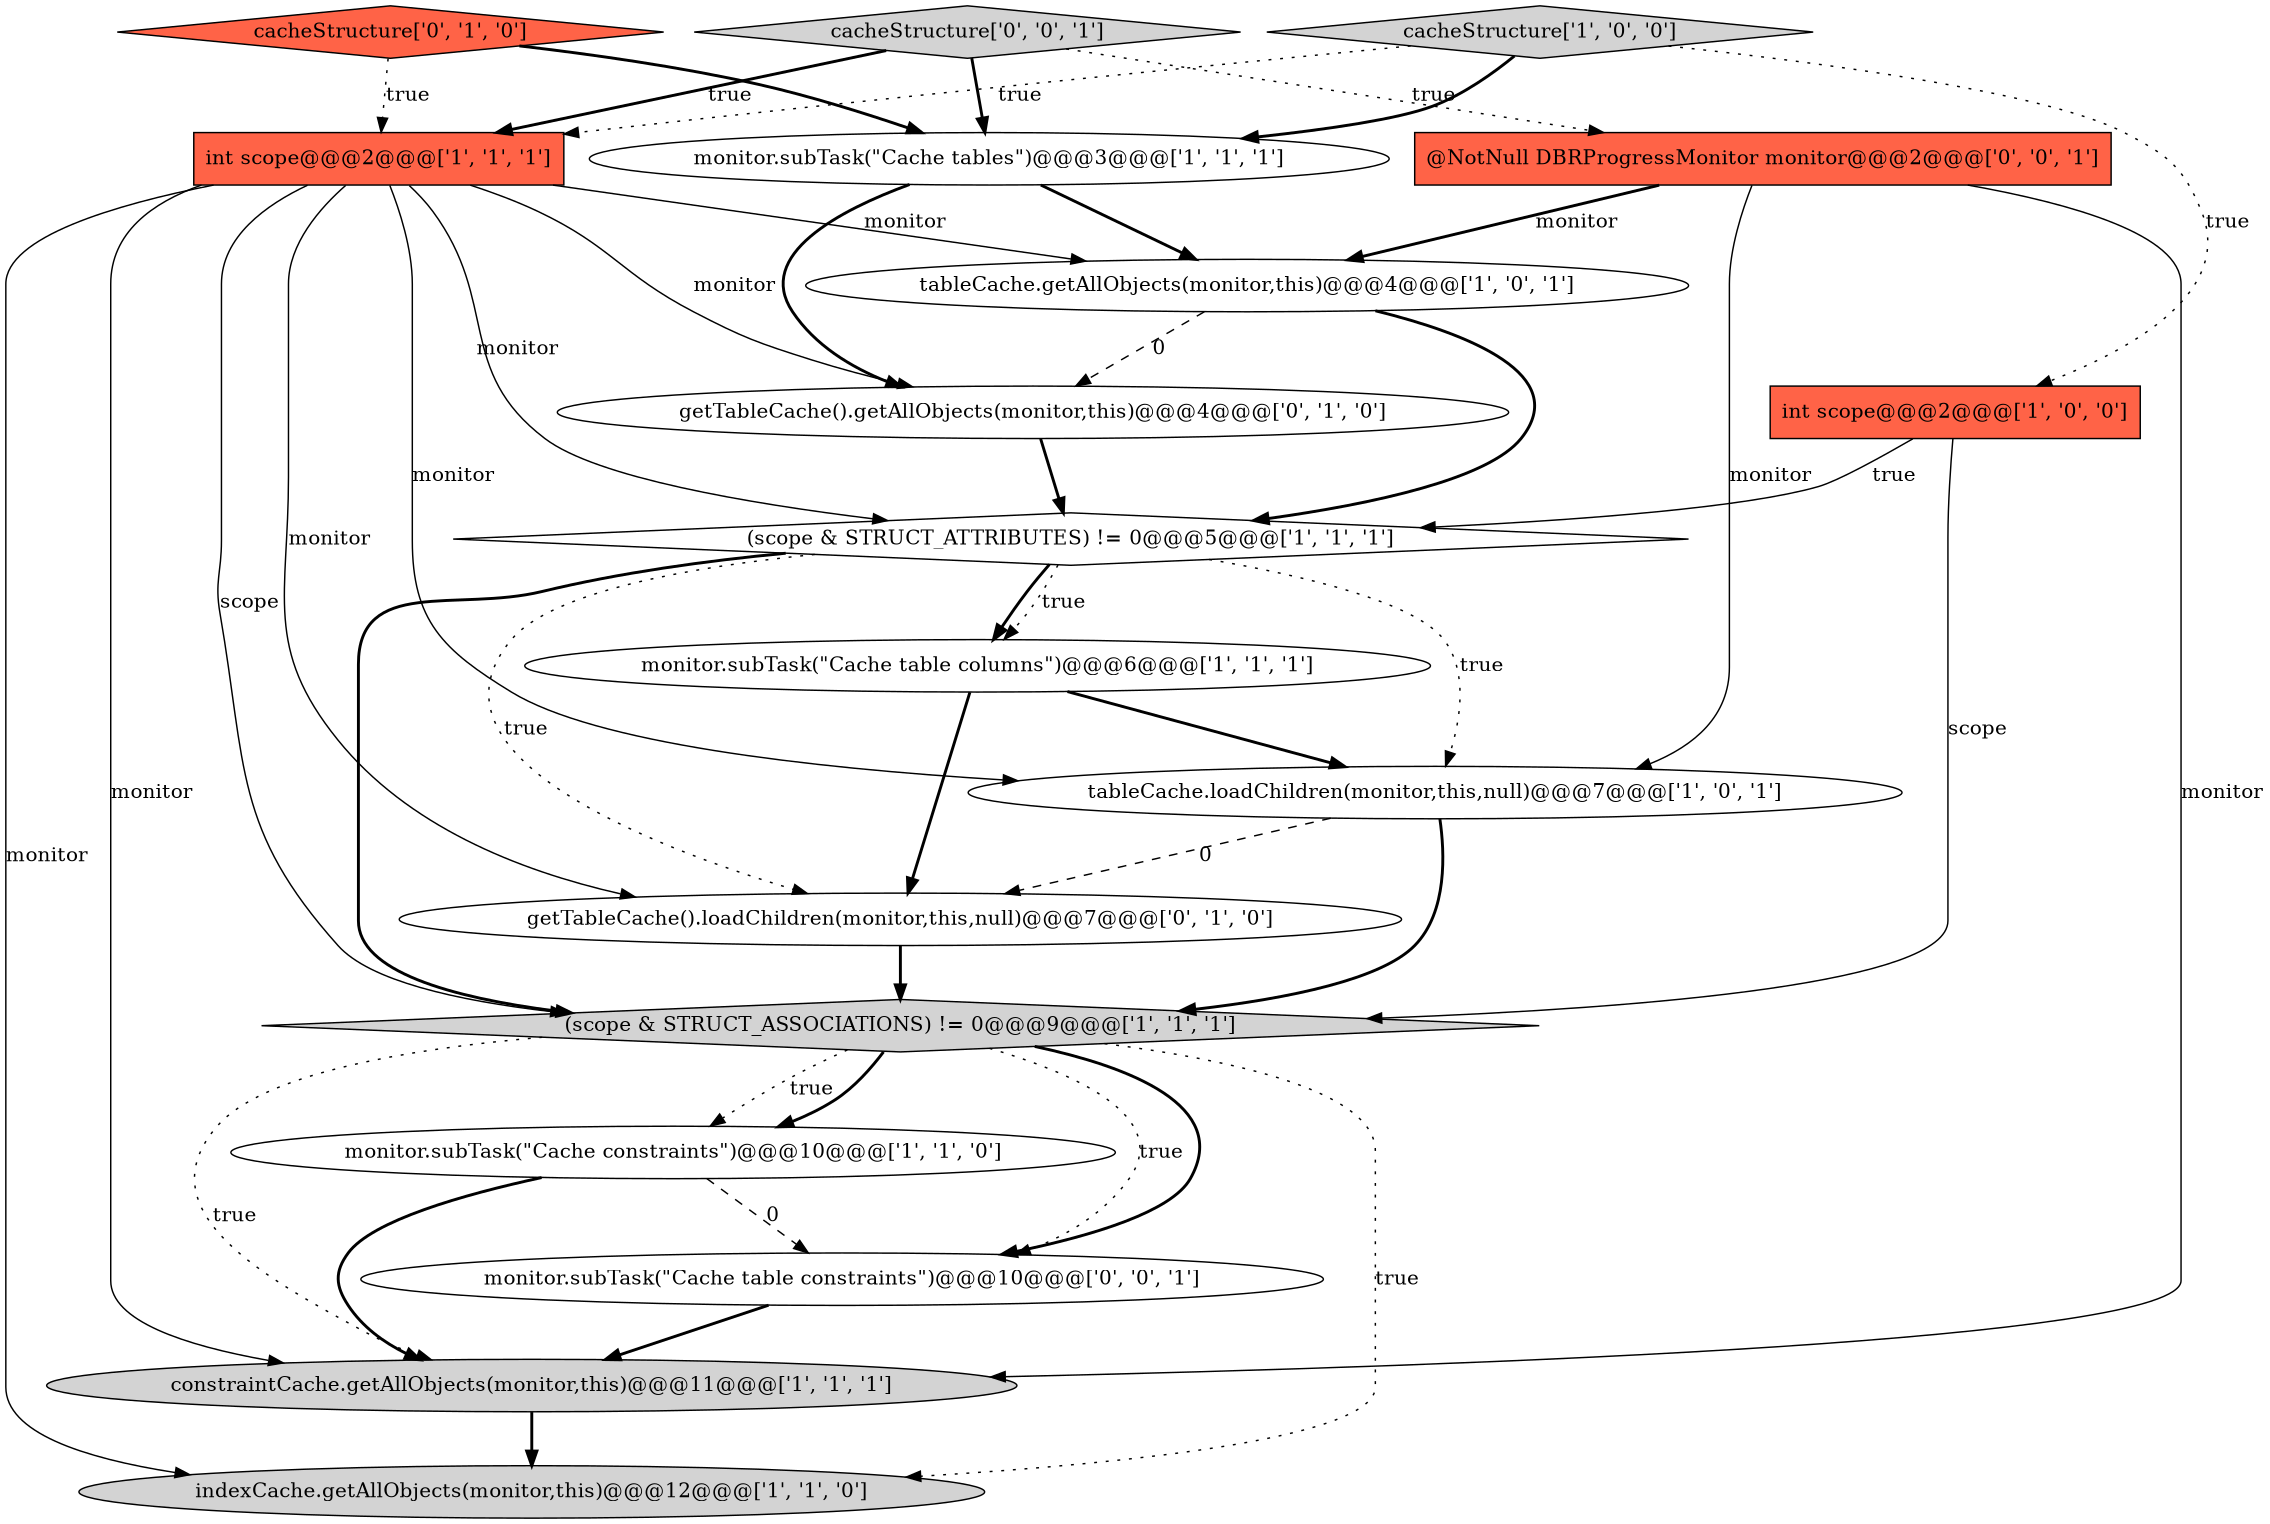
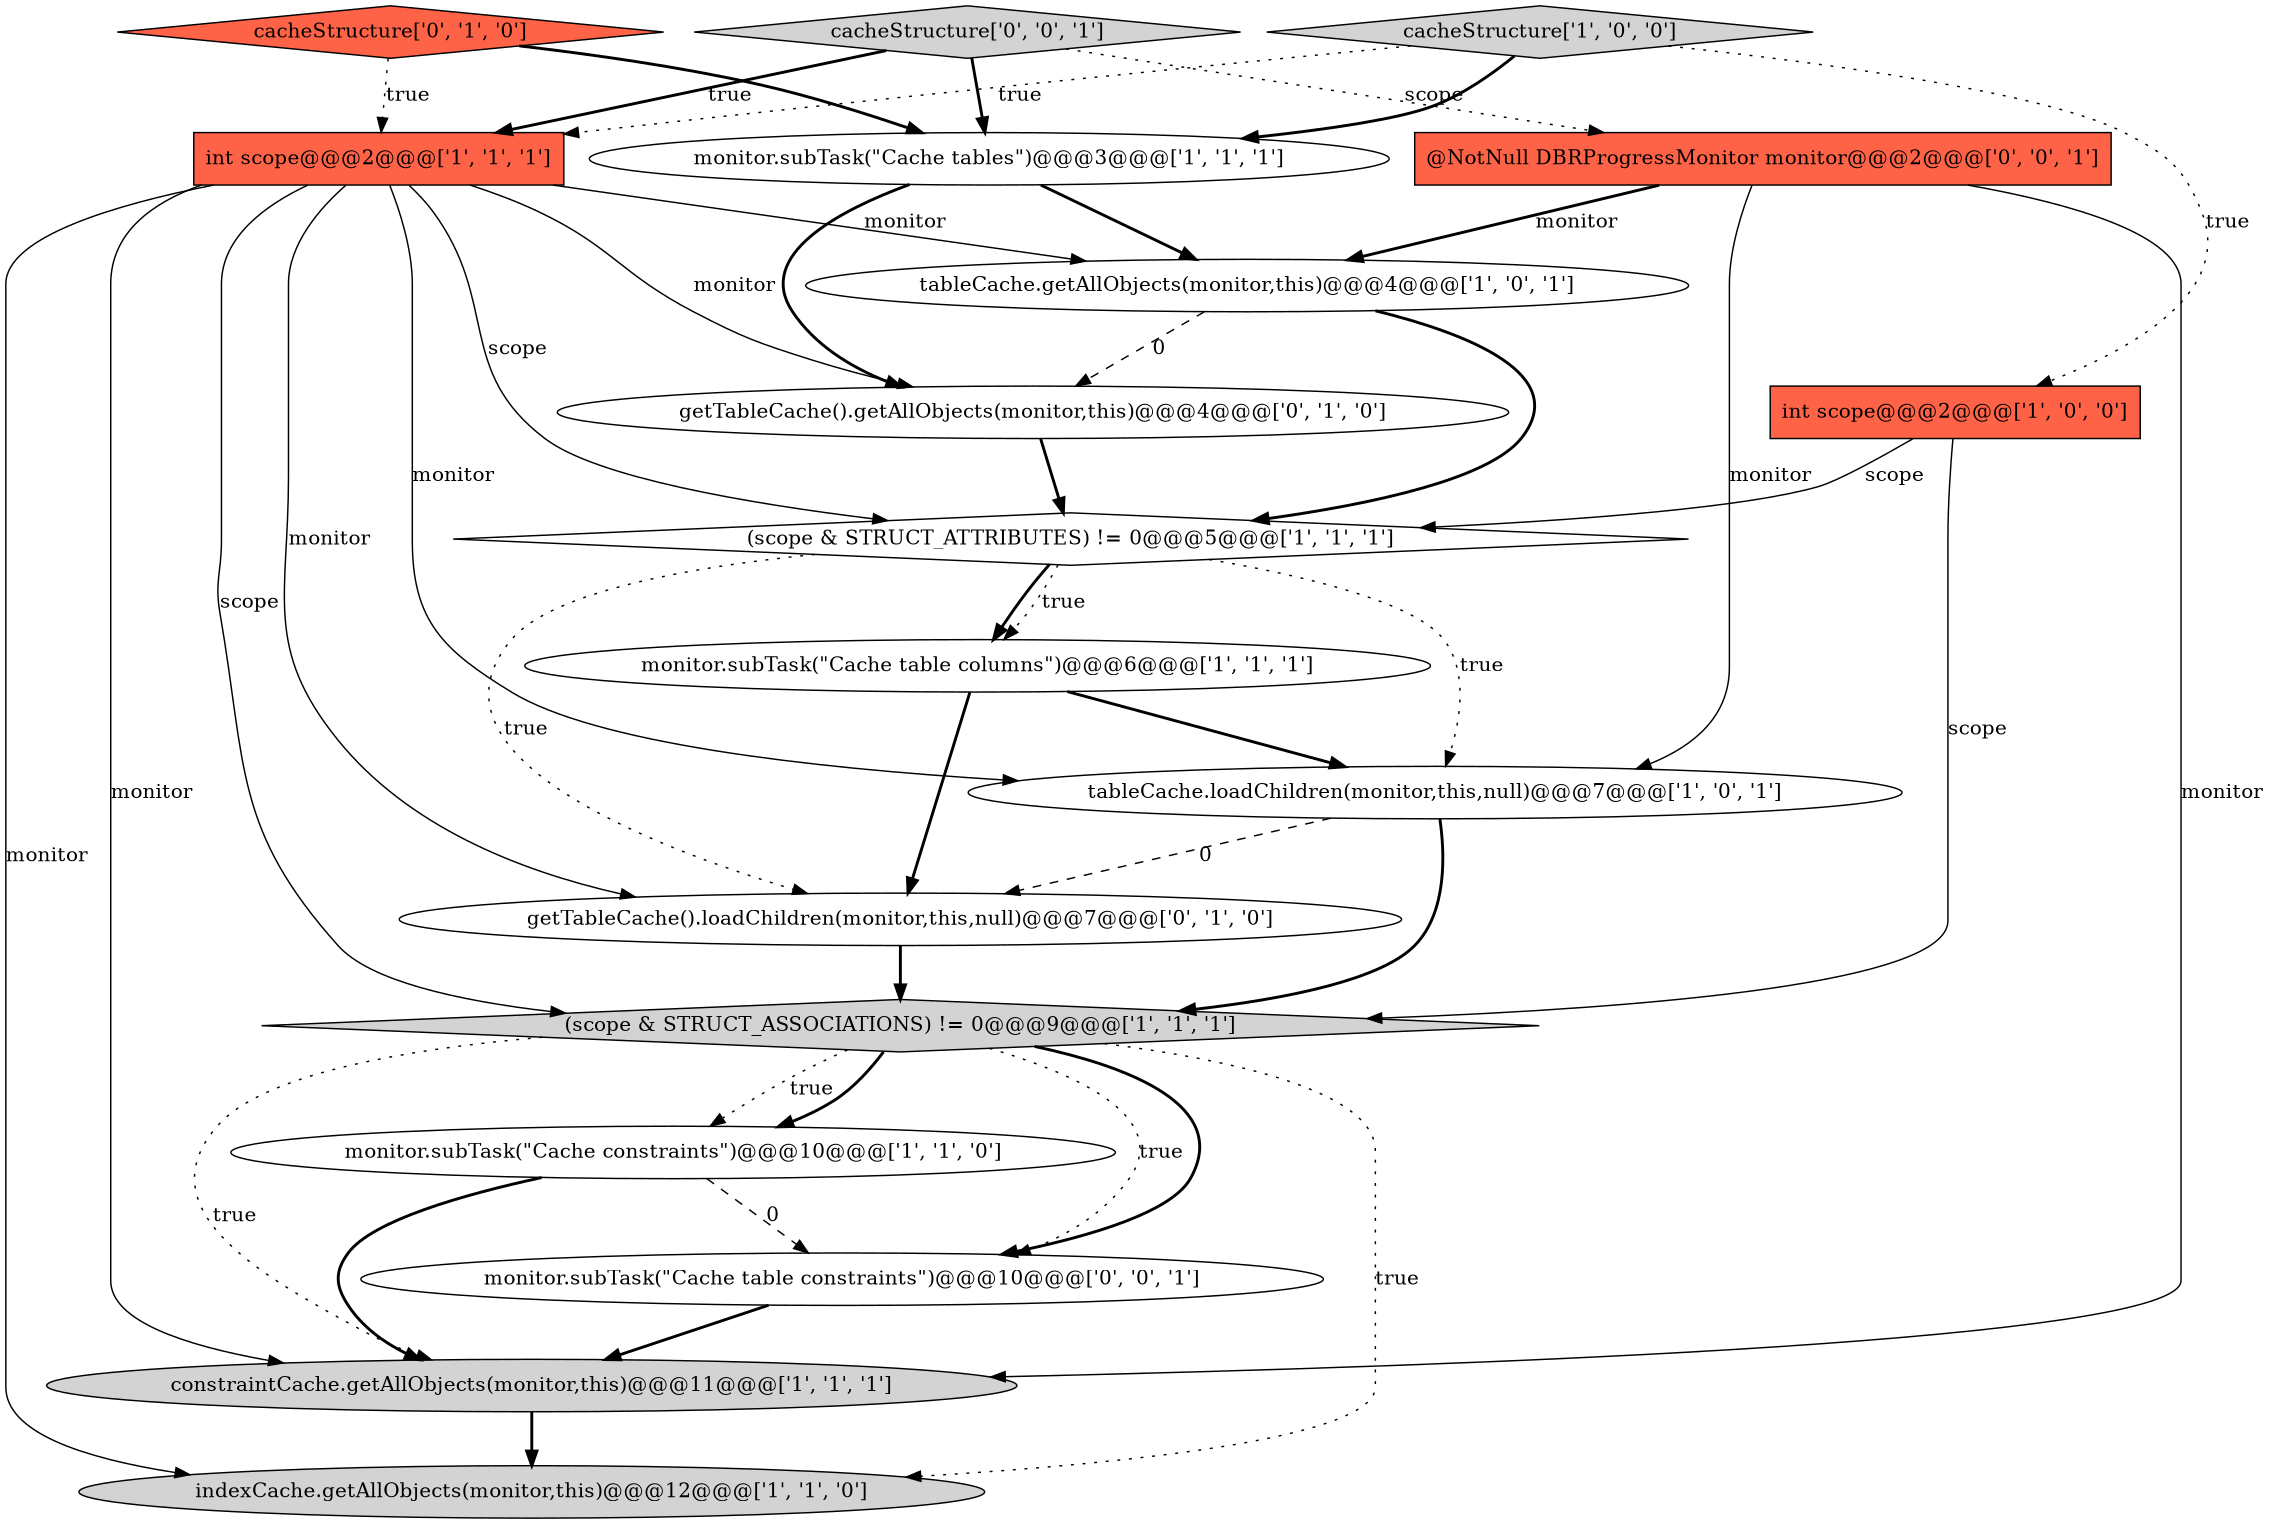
edge "cacheStructure['0', '0', '1']" -> "@NotNull DBRProgressMonitor monitor@@@2@@@['0', '0', '1']": label "true" -> "scope"
edge "int scope@@@2@@@['1', '1', '1']" -> "(scope & STRUCT_ATTRIBUTES) != 0@@@5@@@['1', '1', '1']": label "monitor" -> "scope"
edge "int scope@@@2@@@['1', '0', '0']" -> "(scope & STRUCT_ATTRIBUTES) != 0@@@5@@@['1', '1', '1']": label "true" -> "scope"
edge "(scope & STRUCT_ATTRIBUTES) != 0@@@5@@@['1', '1', '1']" -> "(scope & STRUCT_ASSOCIATIONS) != 0@@@9@@@['1', '1', '1']": removed
